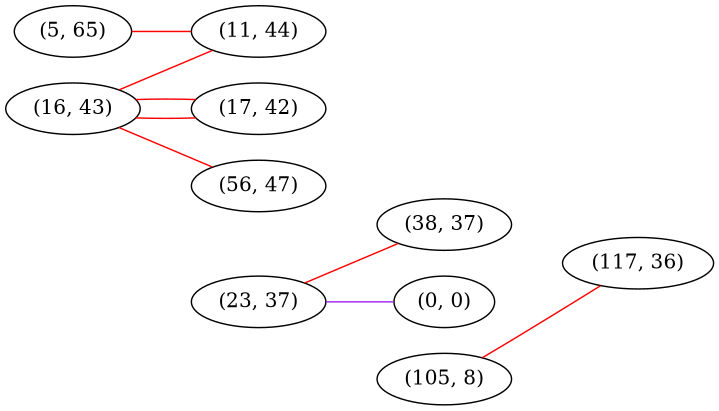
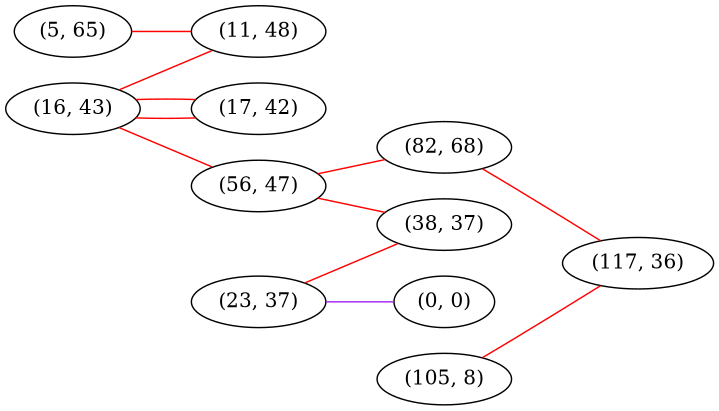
node "(11, 44)": label "(11, 44)" -> "(11, 48)"
node "(82, 68)": added
edge "(56, 47)" -- "(38, 37)": added
